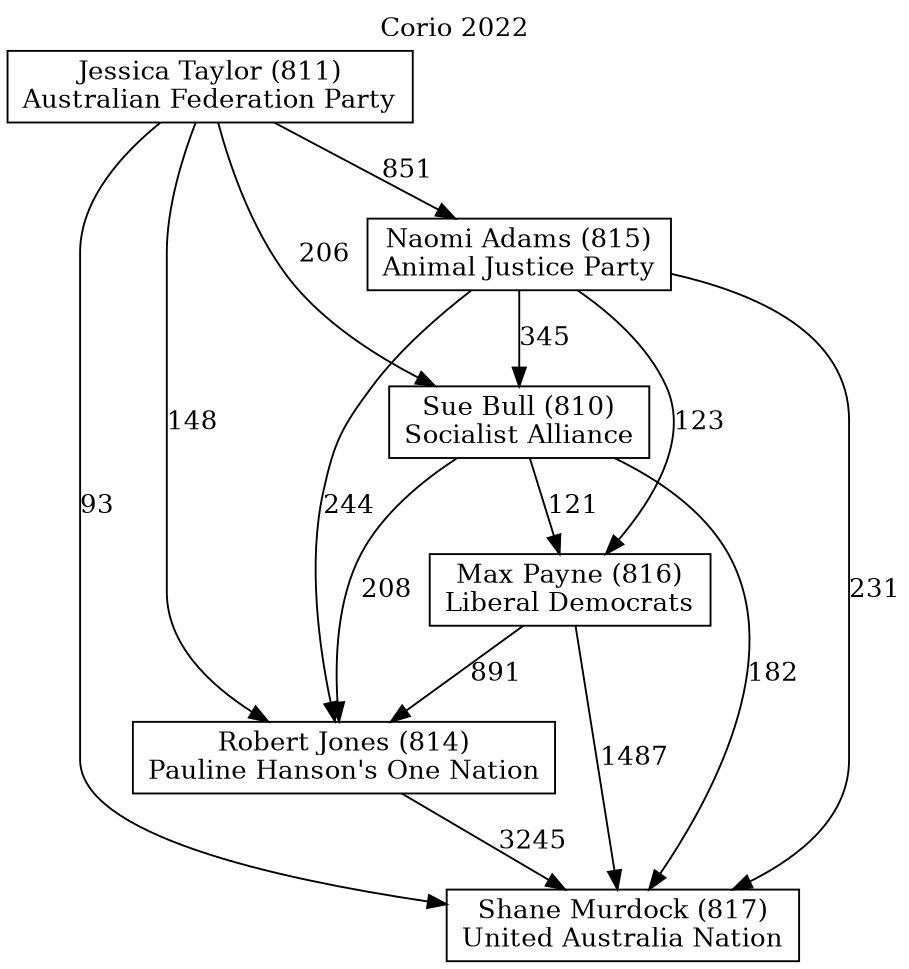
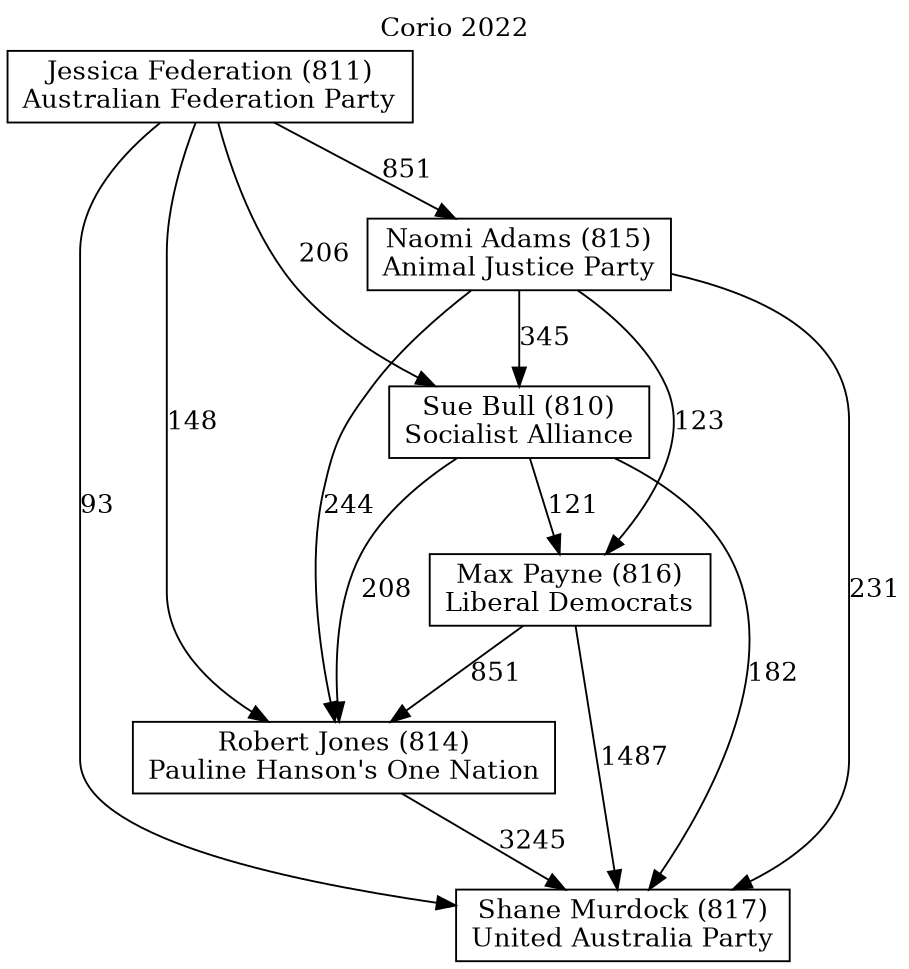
node "Jessica Taylor (811) Australian Federation Party": label "Jessica Taylor (811) Australian Federation Party" -> "Jessica Federation (811) Australian Federation Party"
edge "Max Payne (816) Liberal Democrats" -> "Robert Jones (814) Pauline Hanson's One Nation": label "891" -> "851"
node "Shane Murdock (817) United Australia Nation": label "Shane Murdock (817) United Australia Nation" -> "Shane Murdock (817) United Australia Party"
